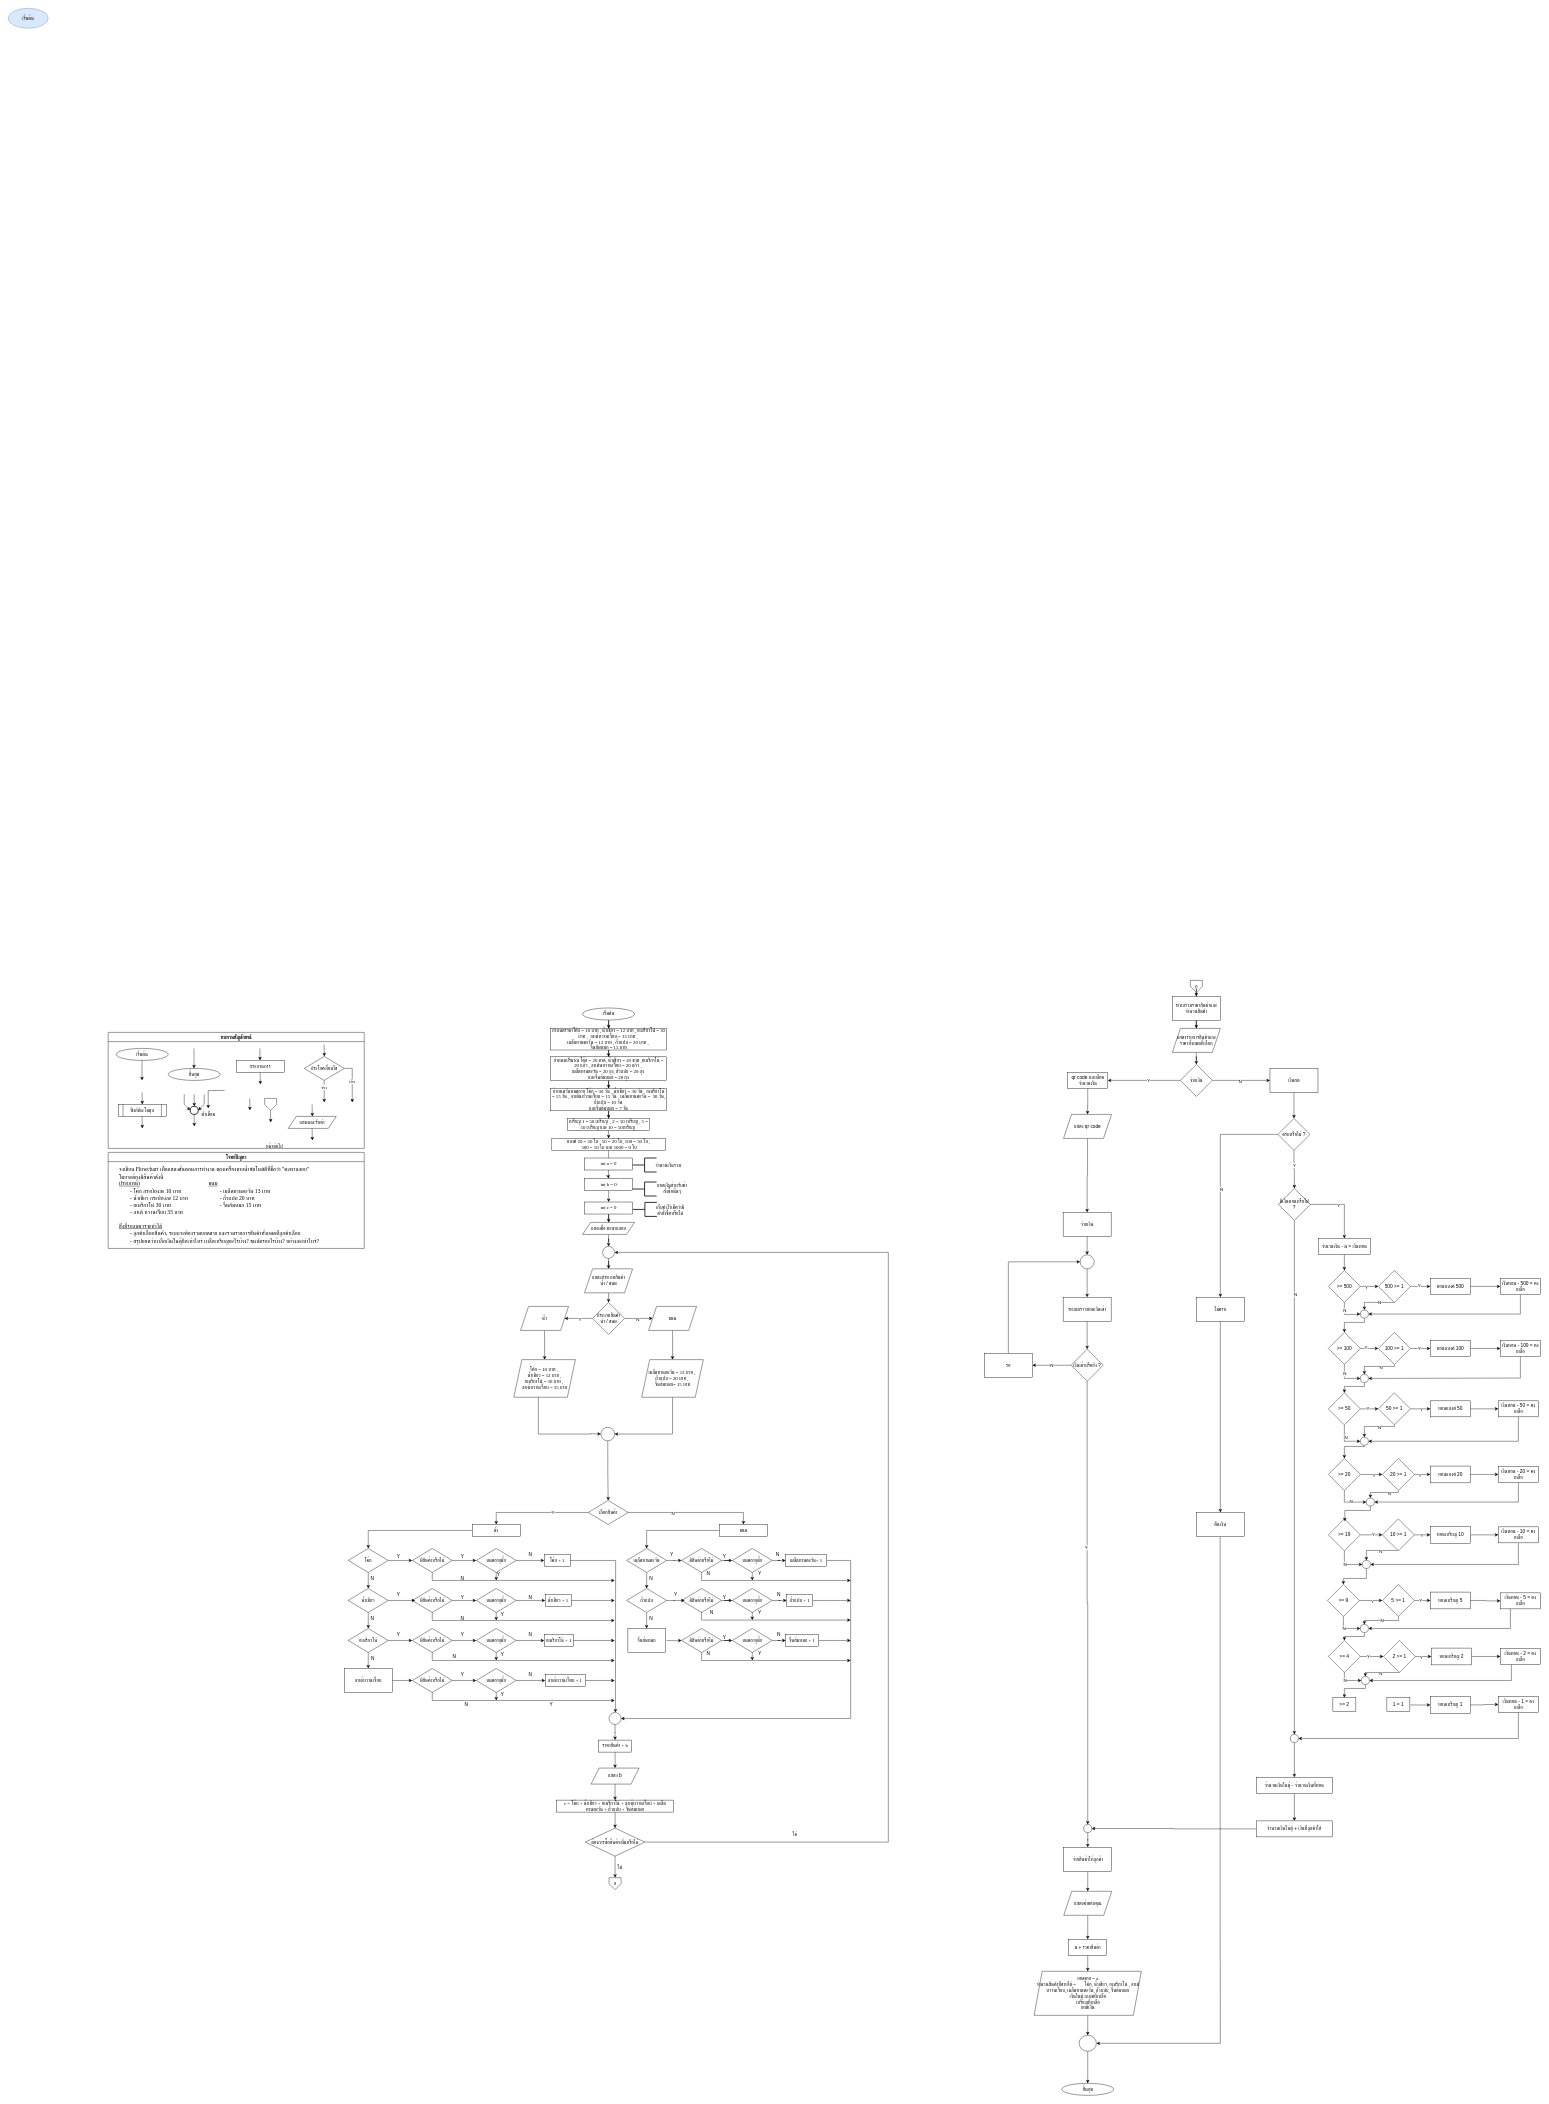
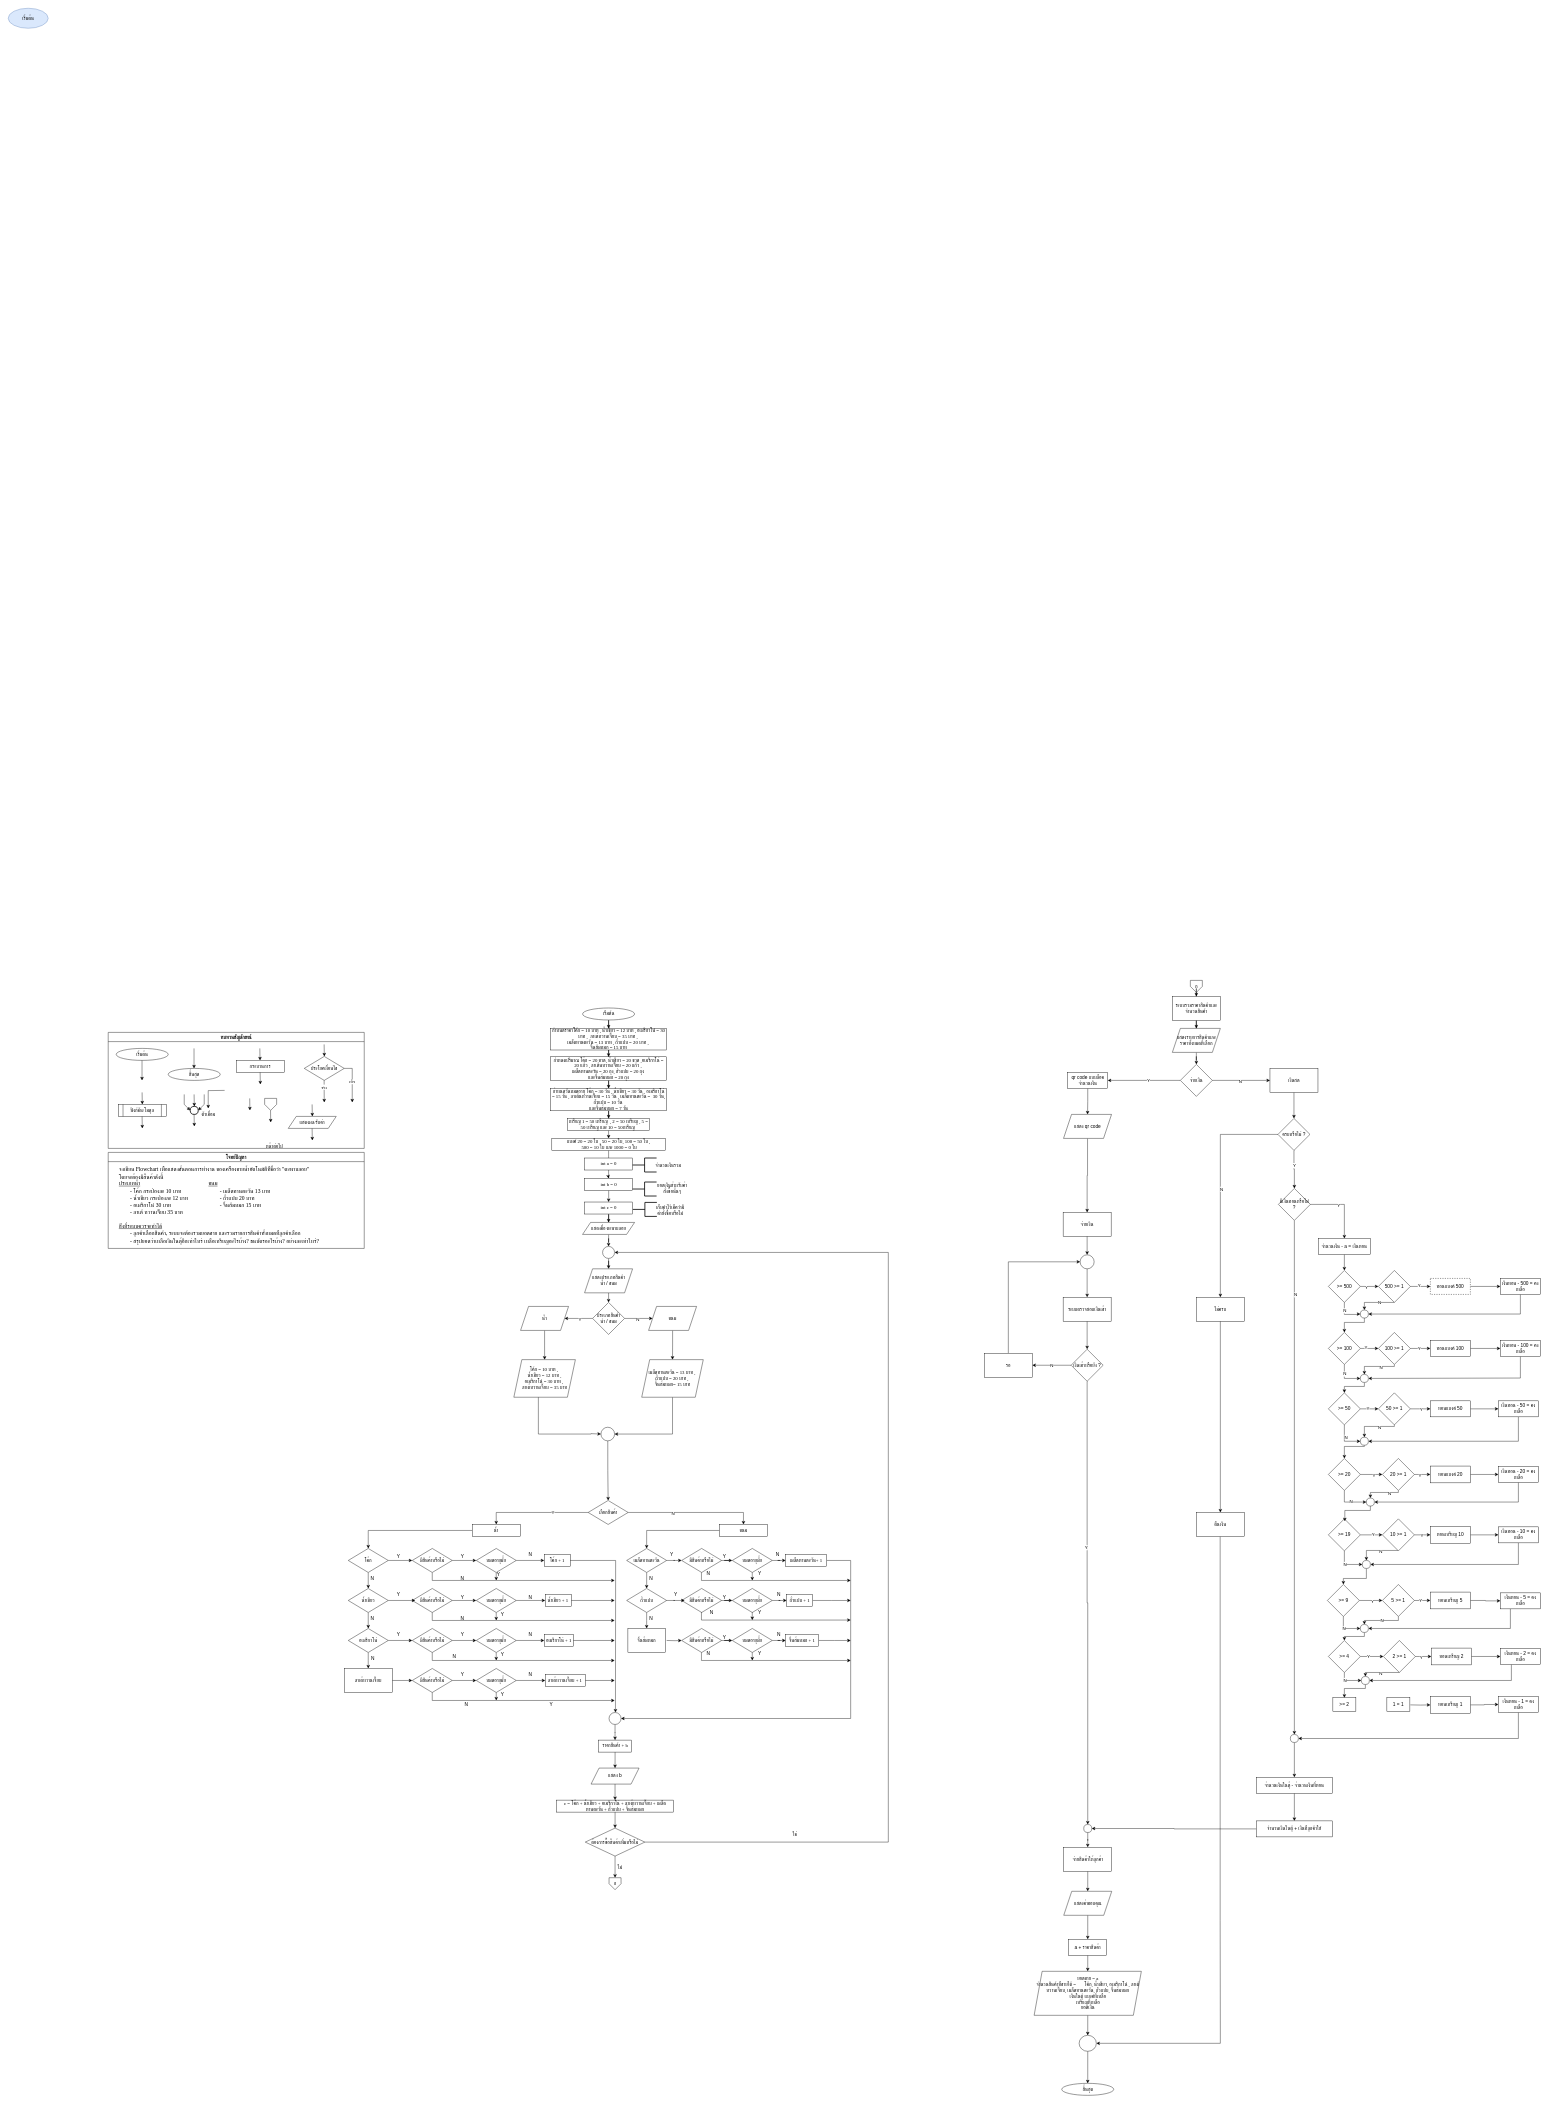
node "ทอนแบงค์ 500": style solid -> dashed
